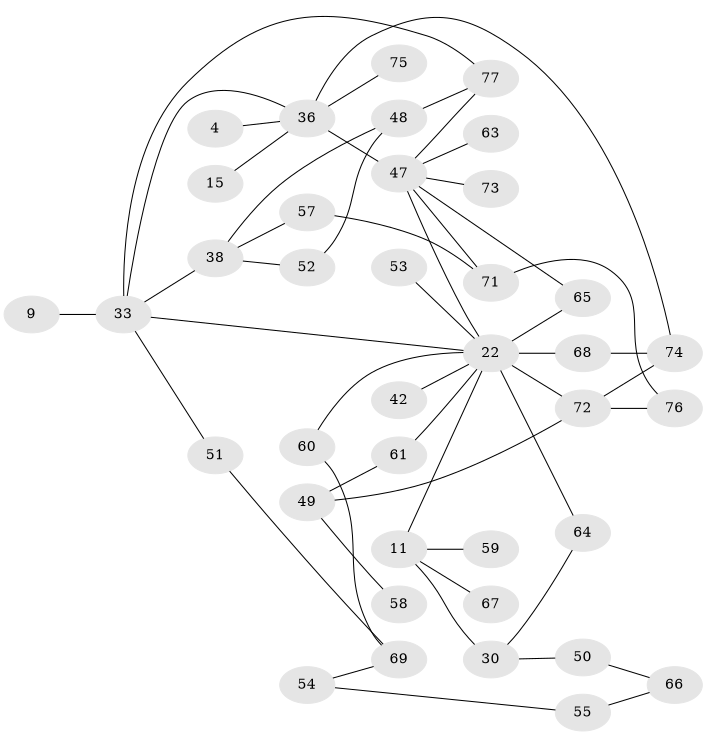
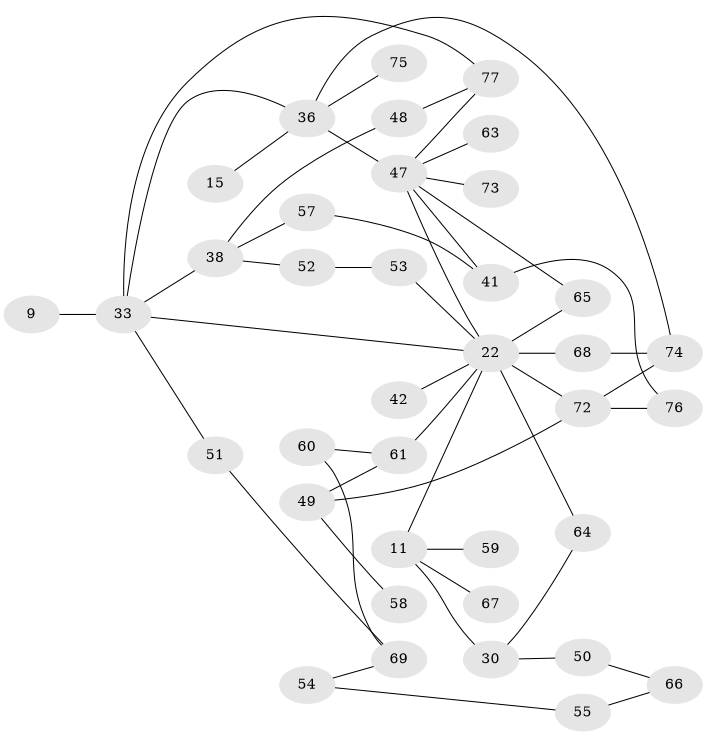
node "4": removed
edge "48" -- "52": now "53" -- "52"
node "71": label "71" -> "41"
edge "22" -- "60": now "61" -- "60"
